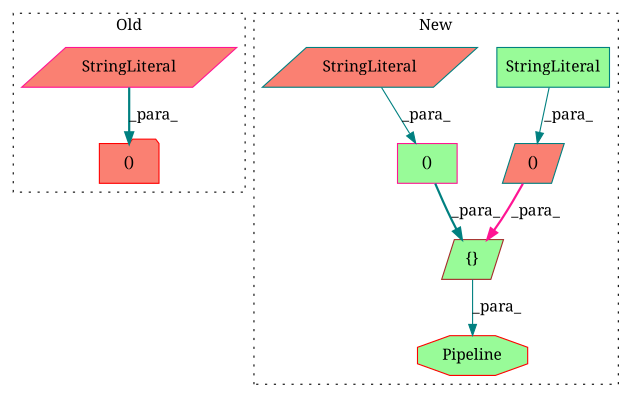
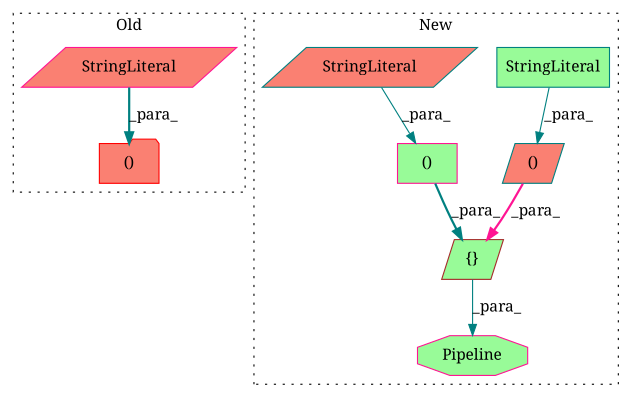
node "Pipeline": color red -> deeppink
